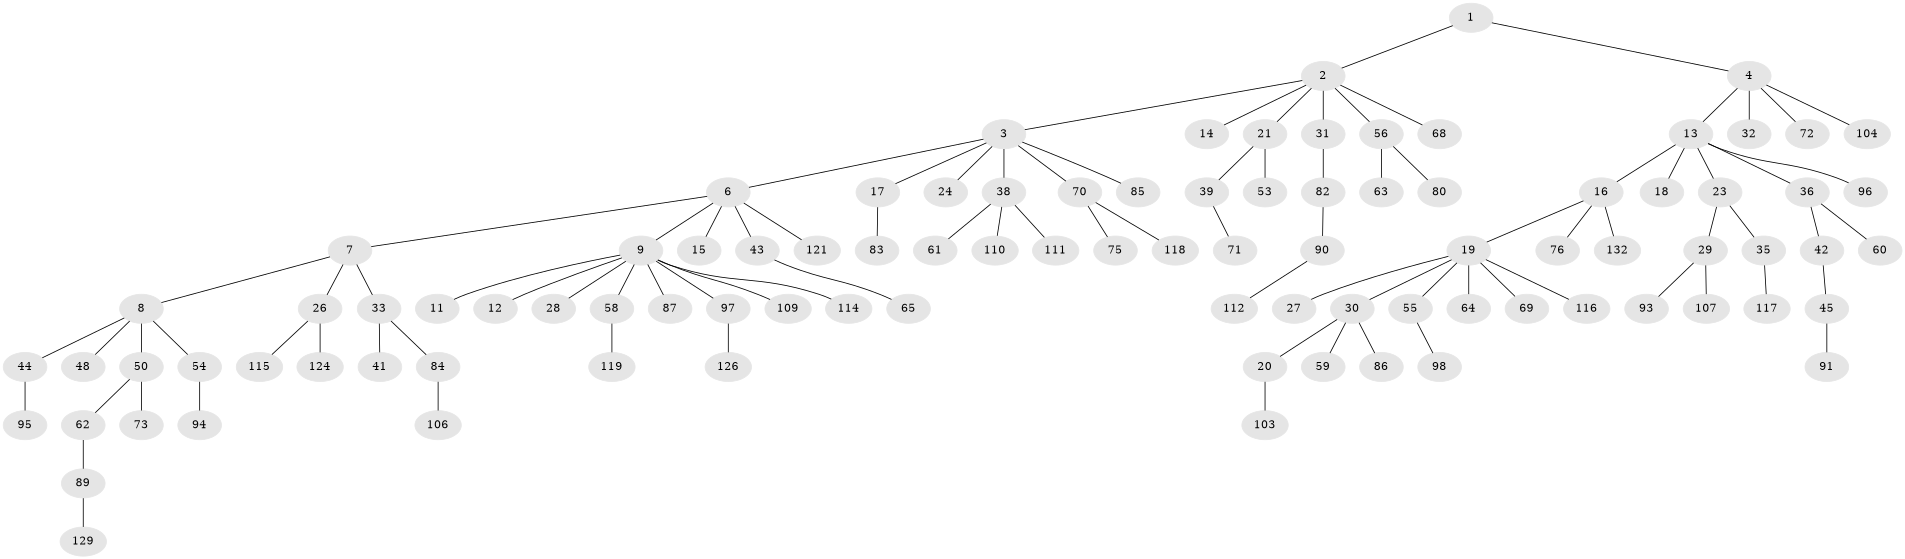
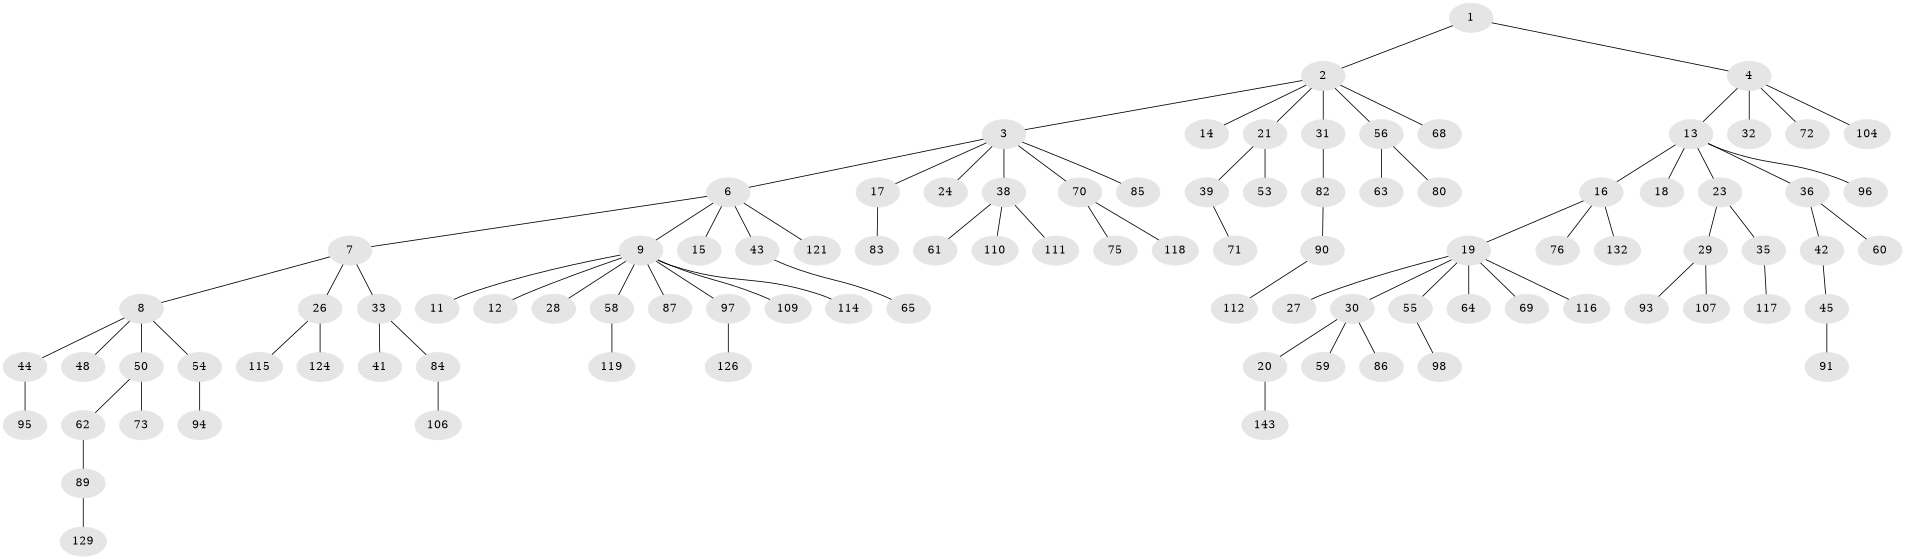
node "103": label "103" -> "143"
